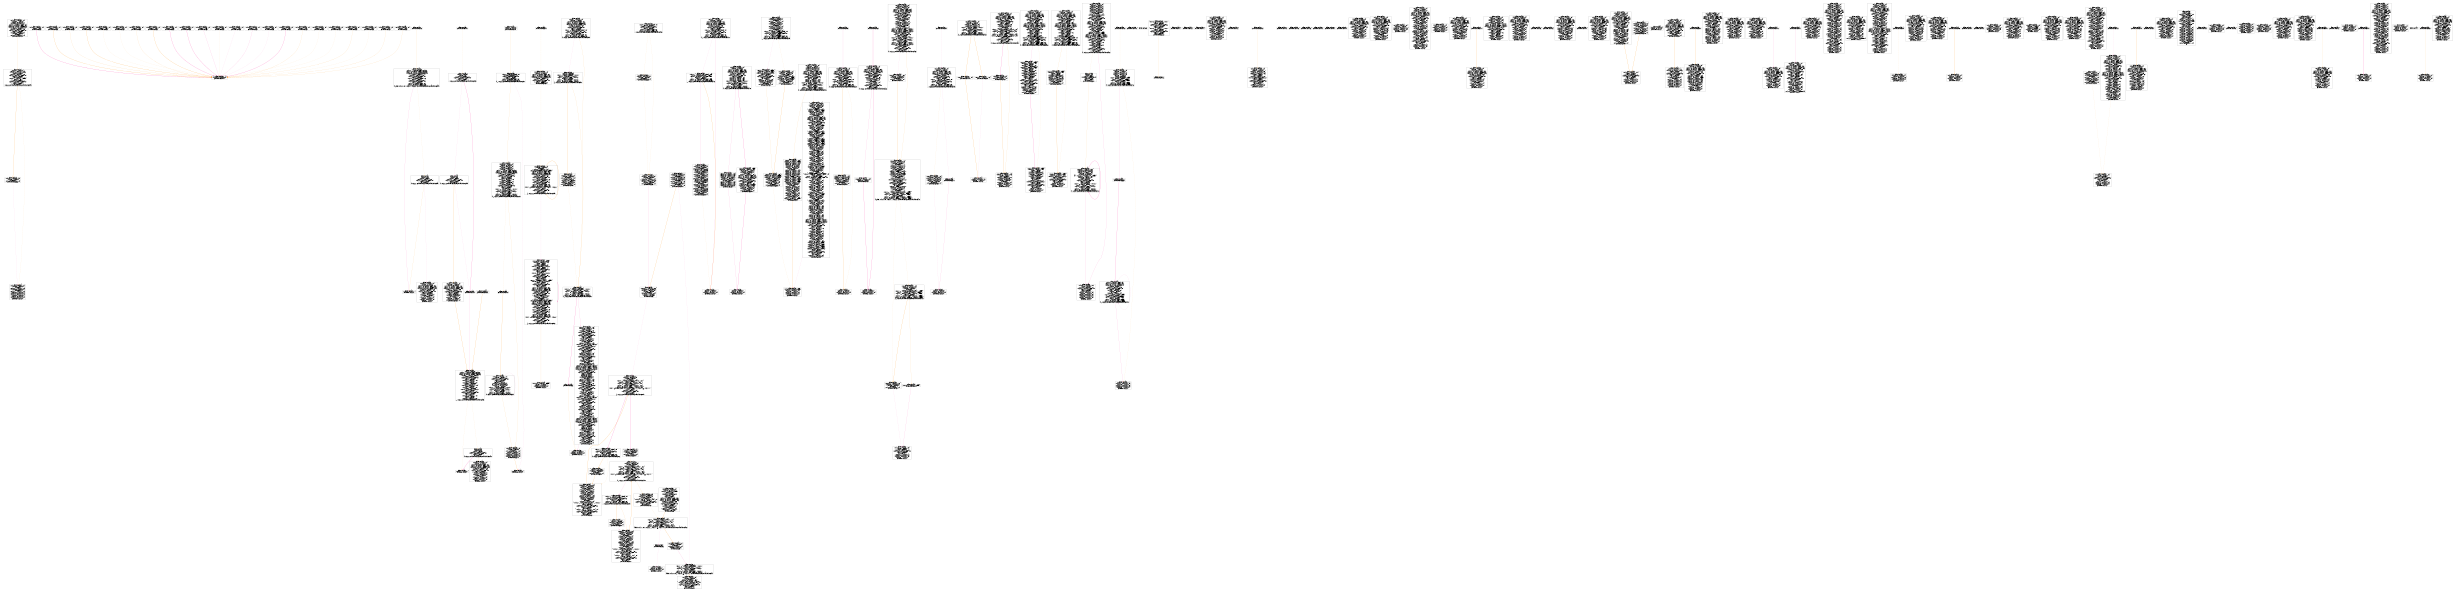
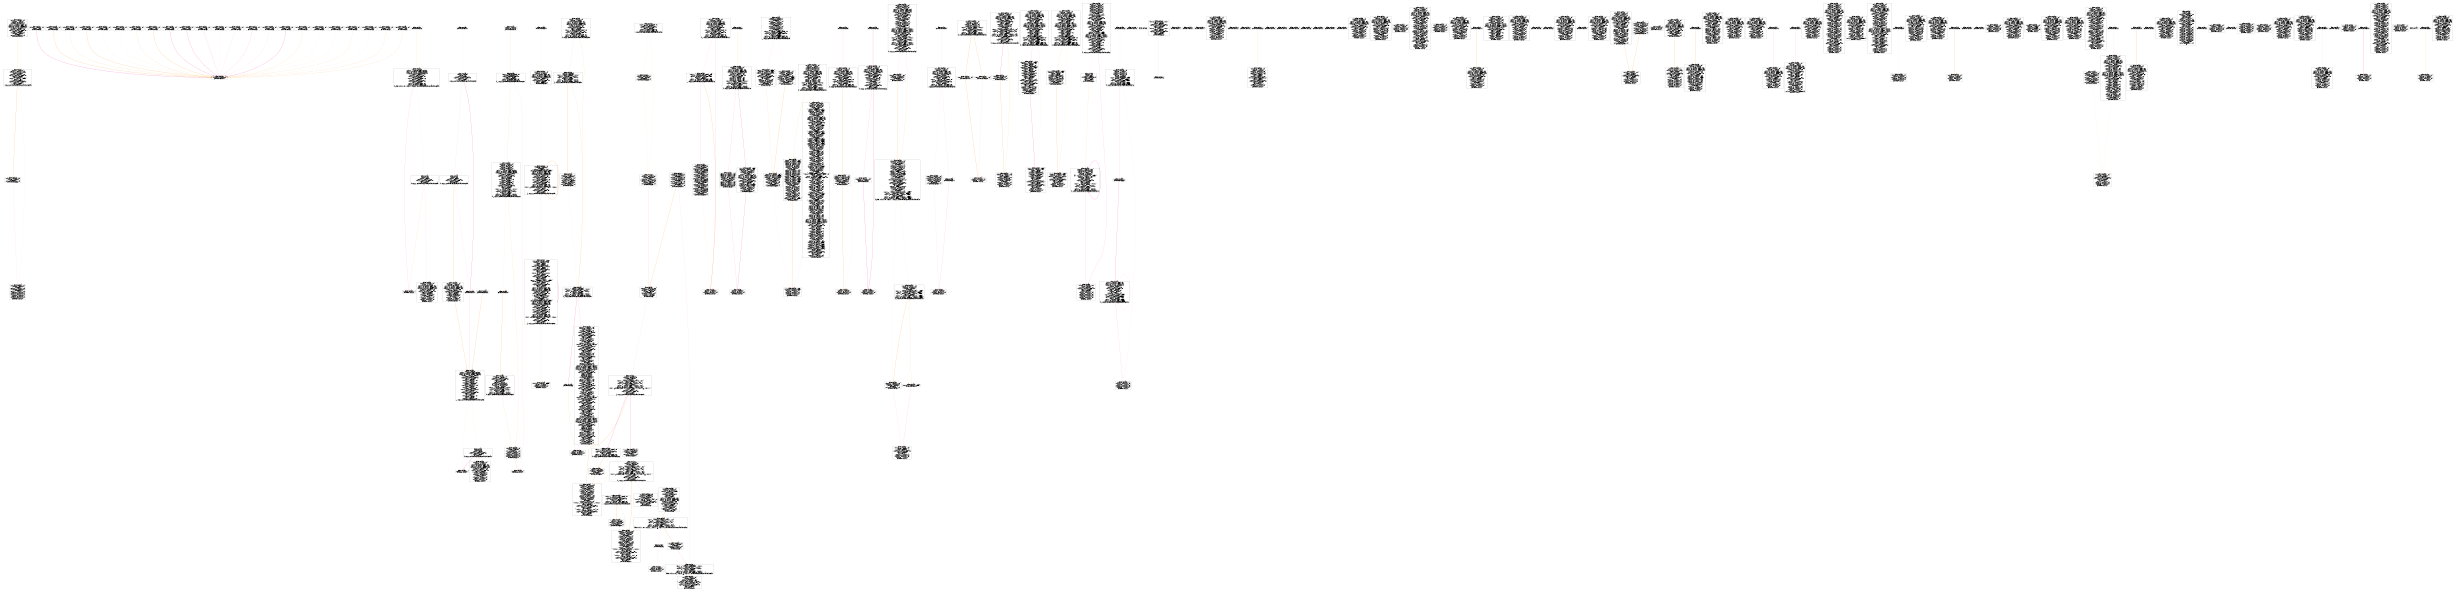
node "Address: 0x8048f51 goto basic block 0x2388980": added
node "Address: 0x8048900 goto address [0x804b12c]": added
node "Address: 0x8048880 goto address [0x804b10c]": added
